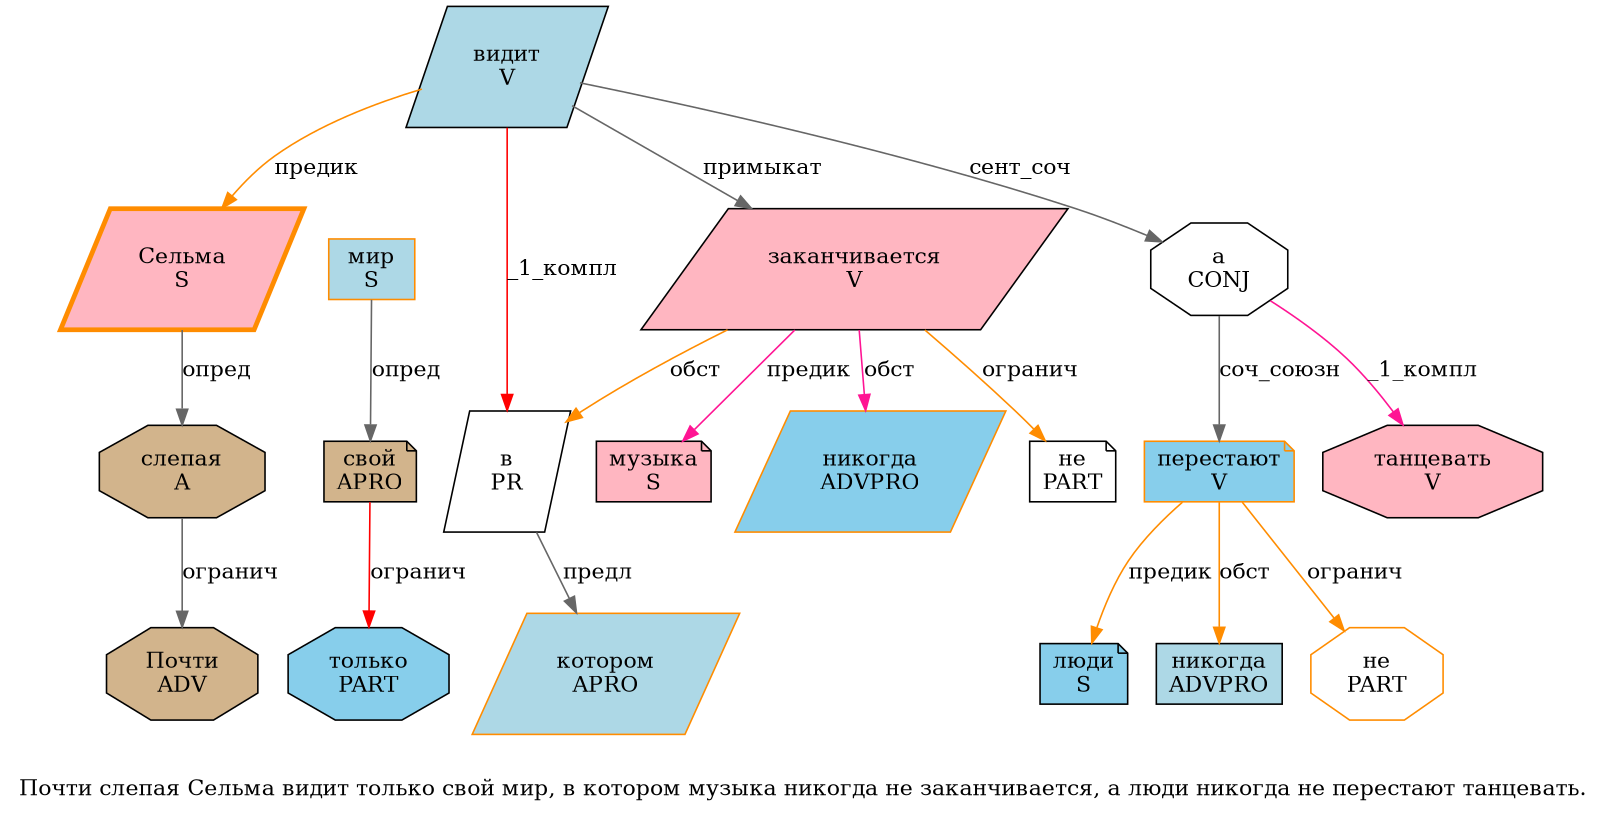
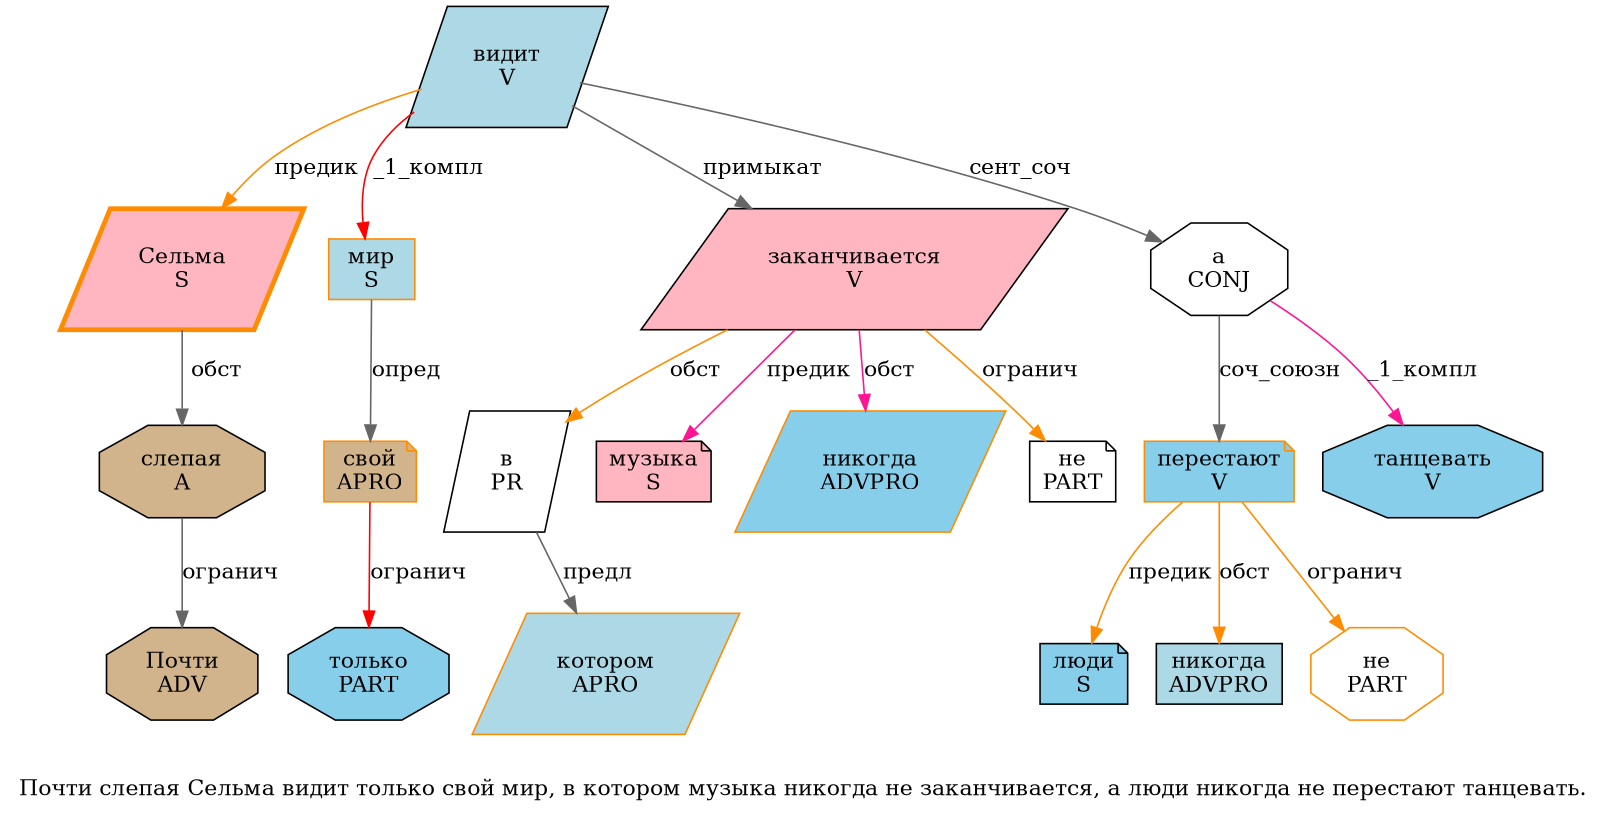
edge "видит V" -> "в PR": now "видит V" -> "мир S"
edge "Сельма S" -> "слепая A": label "опред" -> "обст"
node "свой APRO": color black -> darkorange
node "танцевать V": fillcolor lightpink -> skyblue
